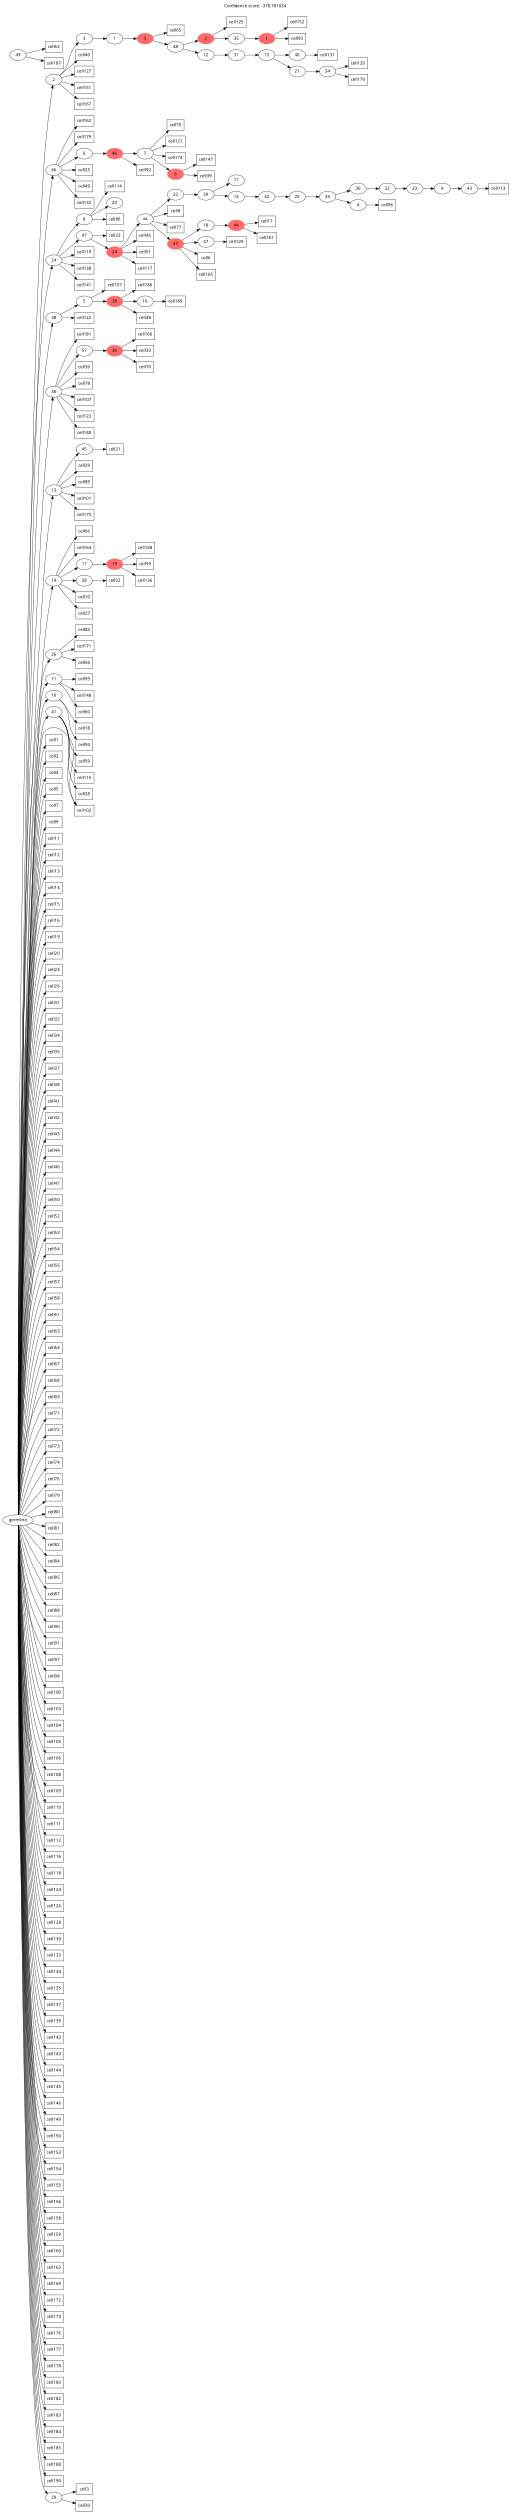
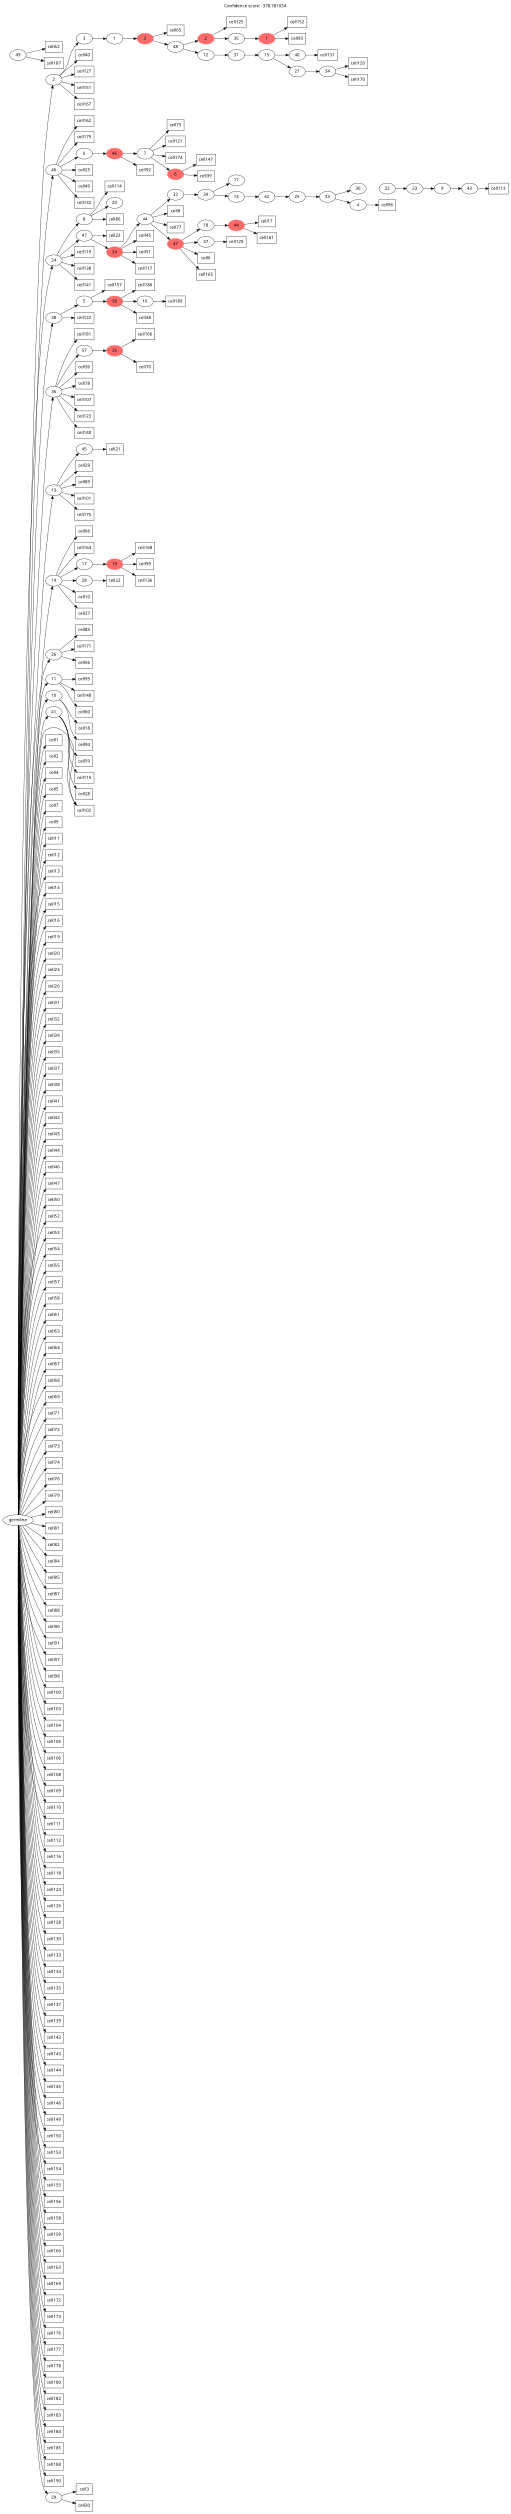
edge "30" -> "22": removed
node "cell33": removed
